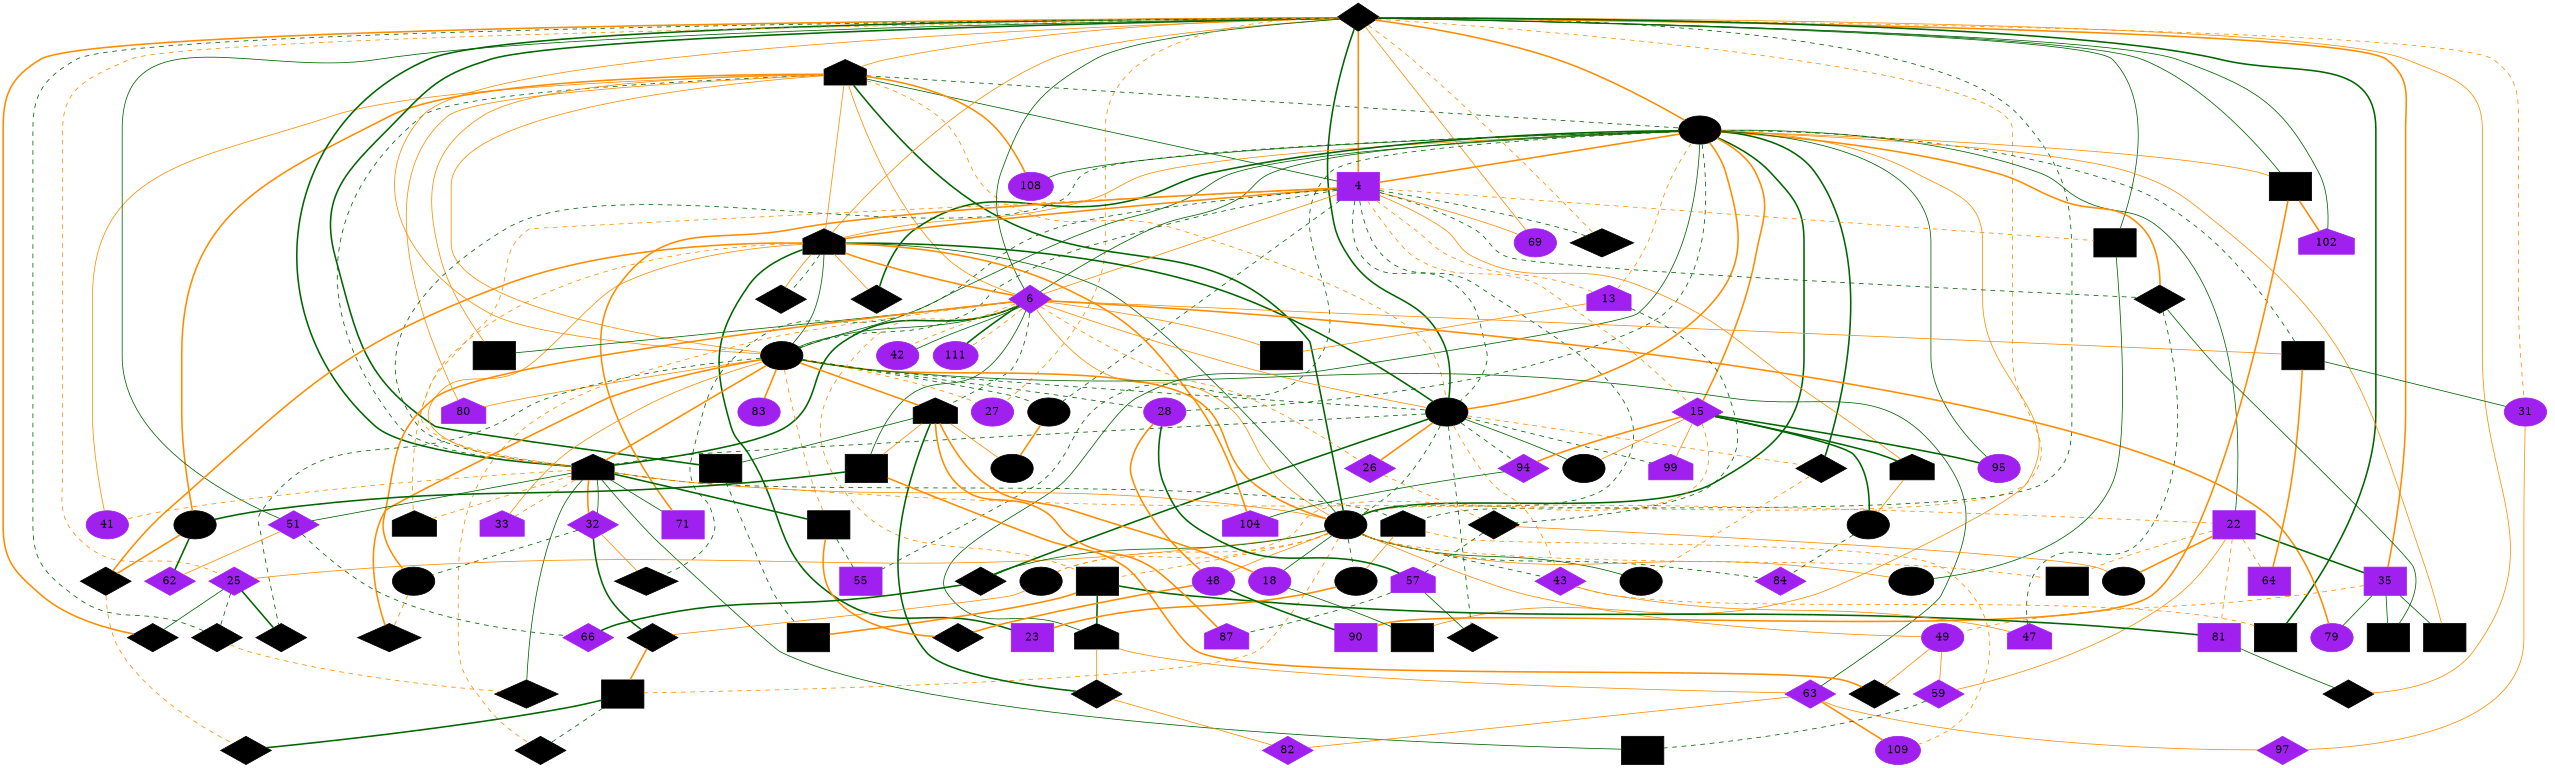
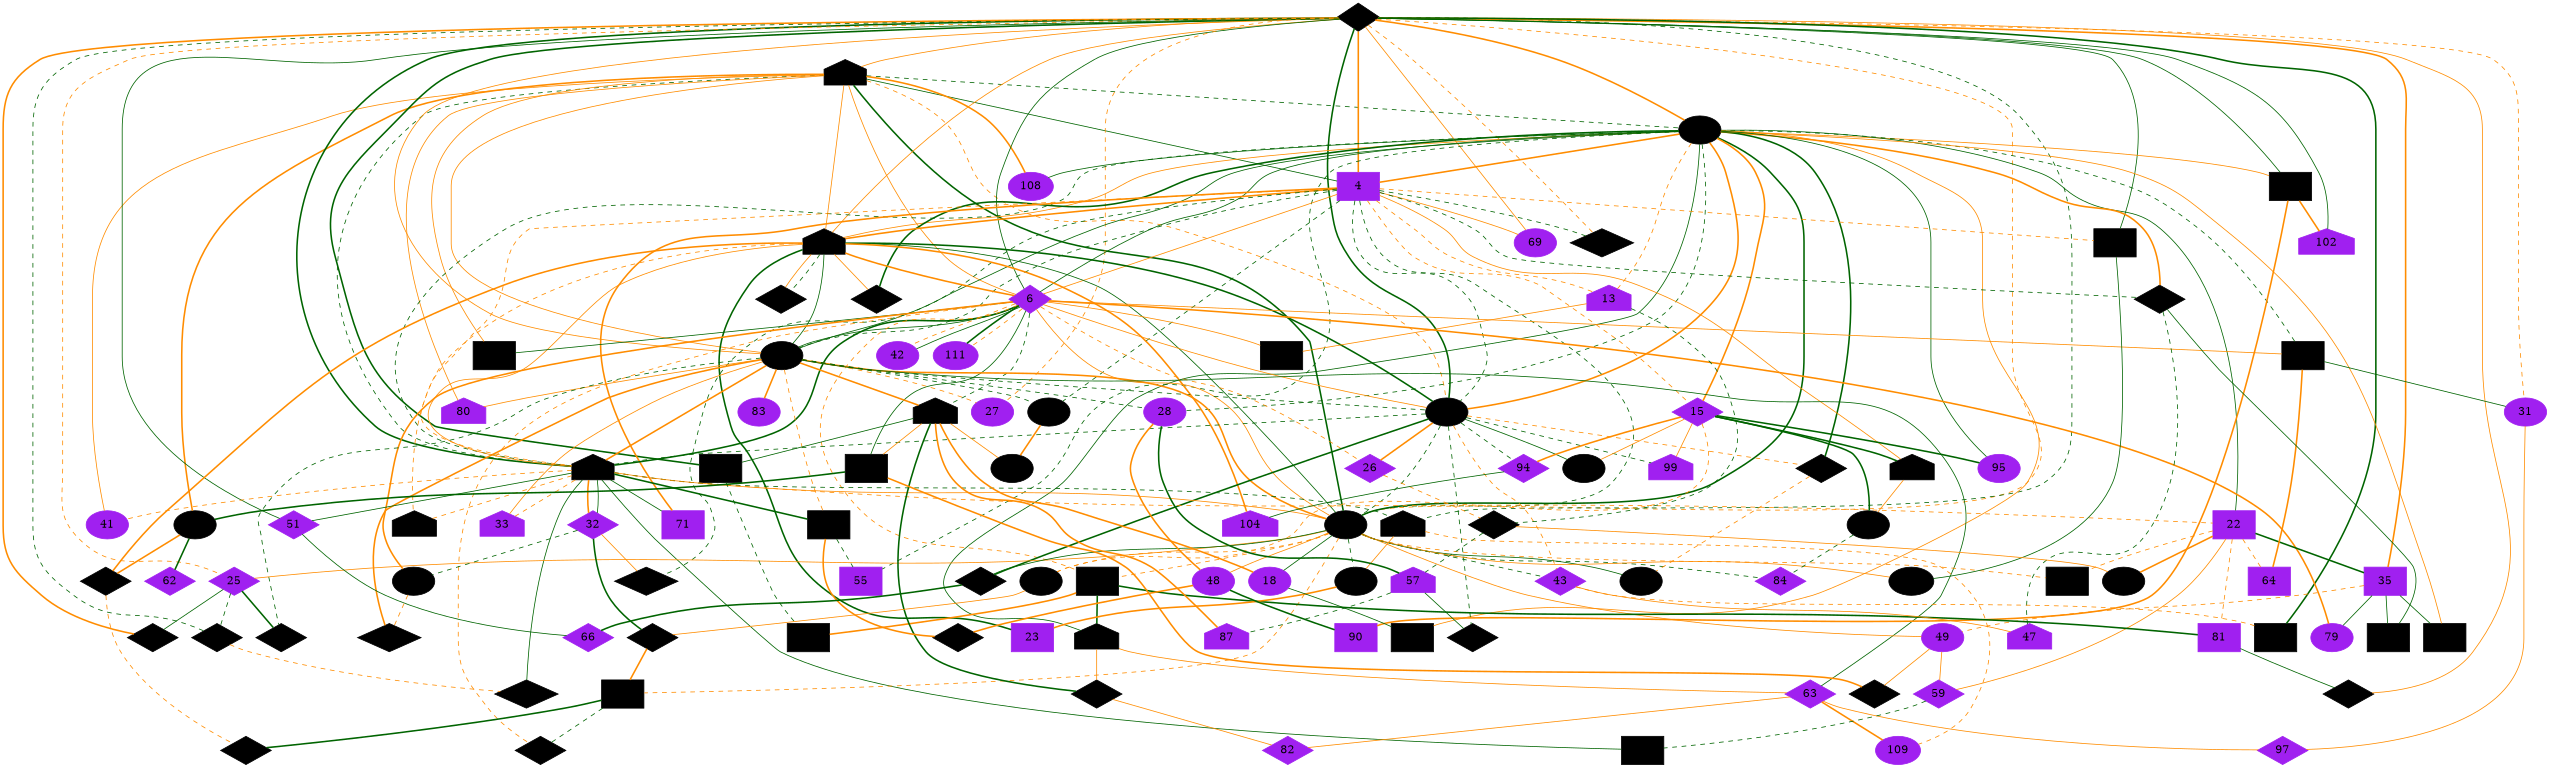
edge "51" -- "62": removed
edge "51" -- "66": style dashed -> solid
